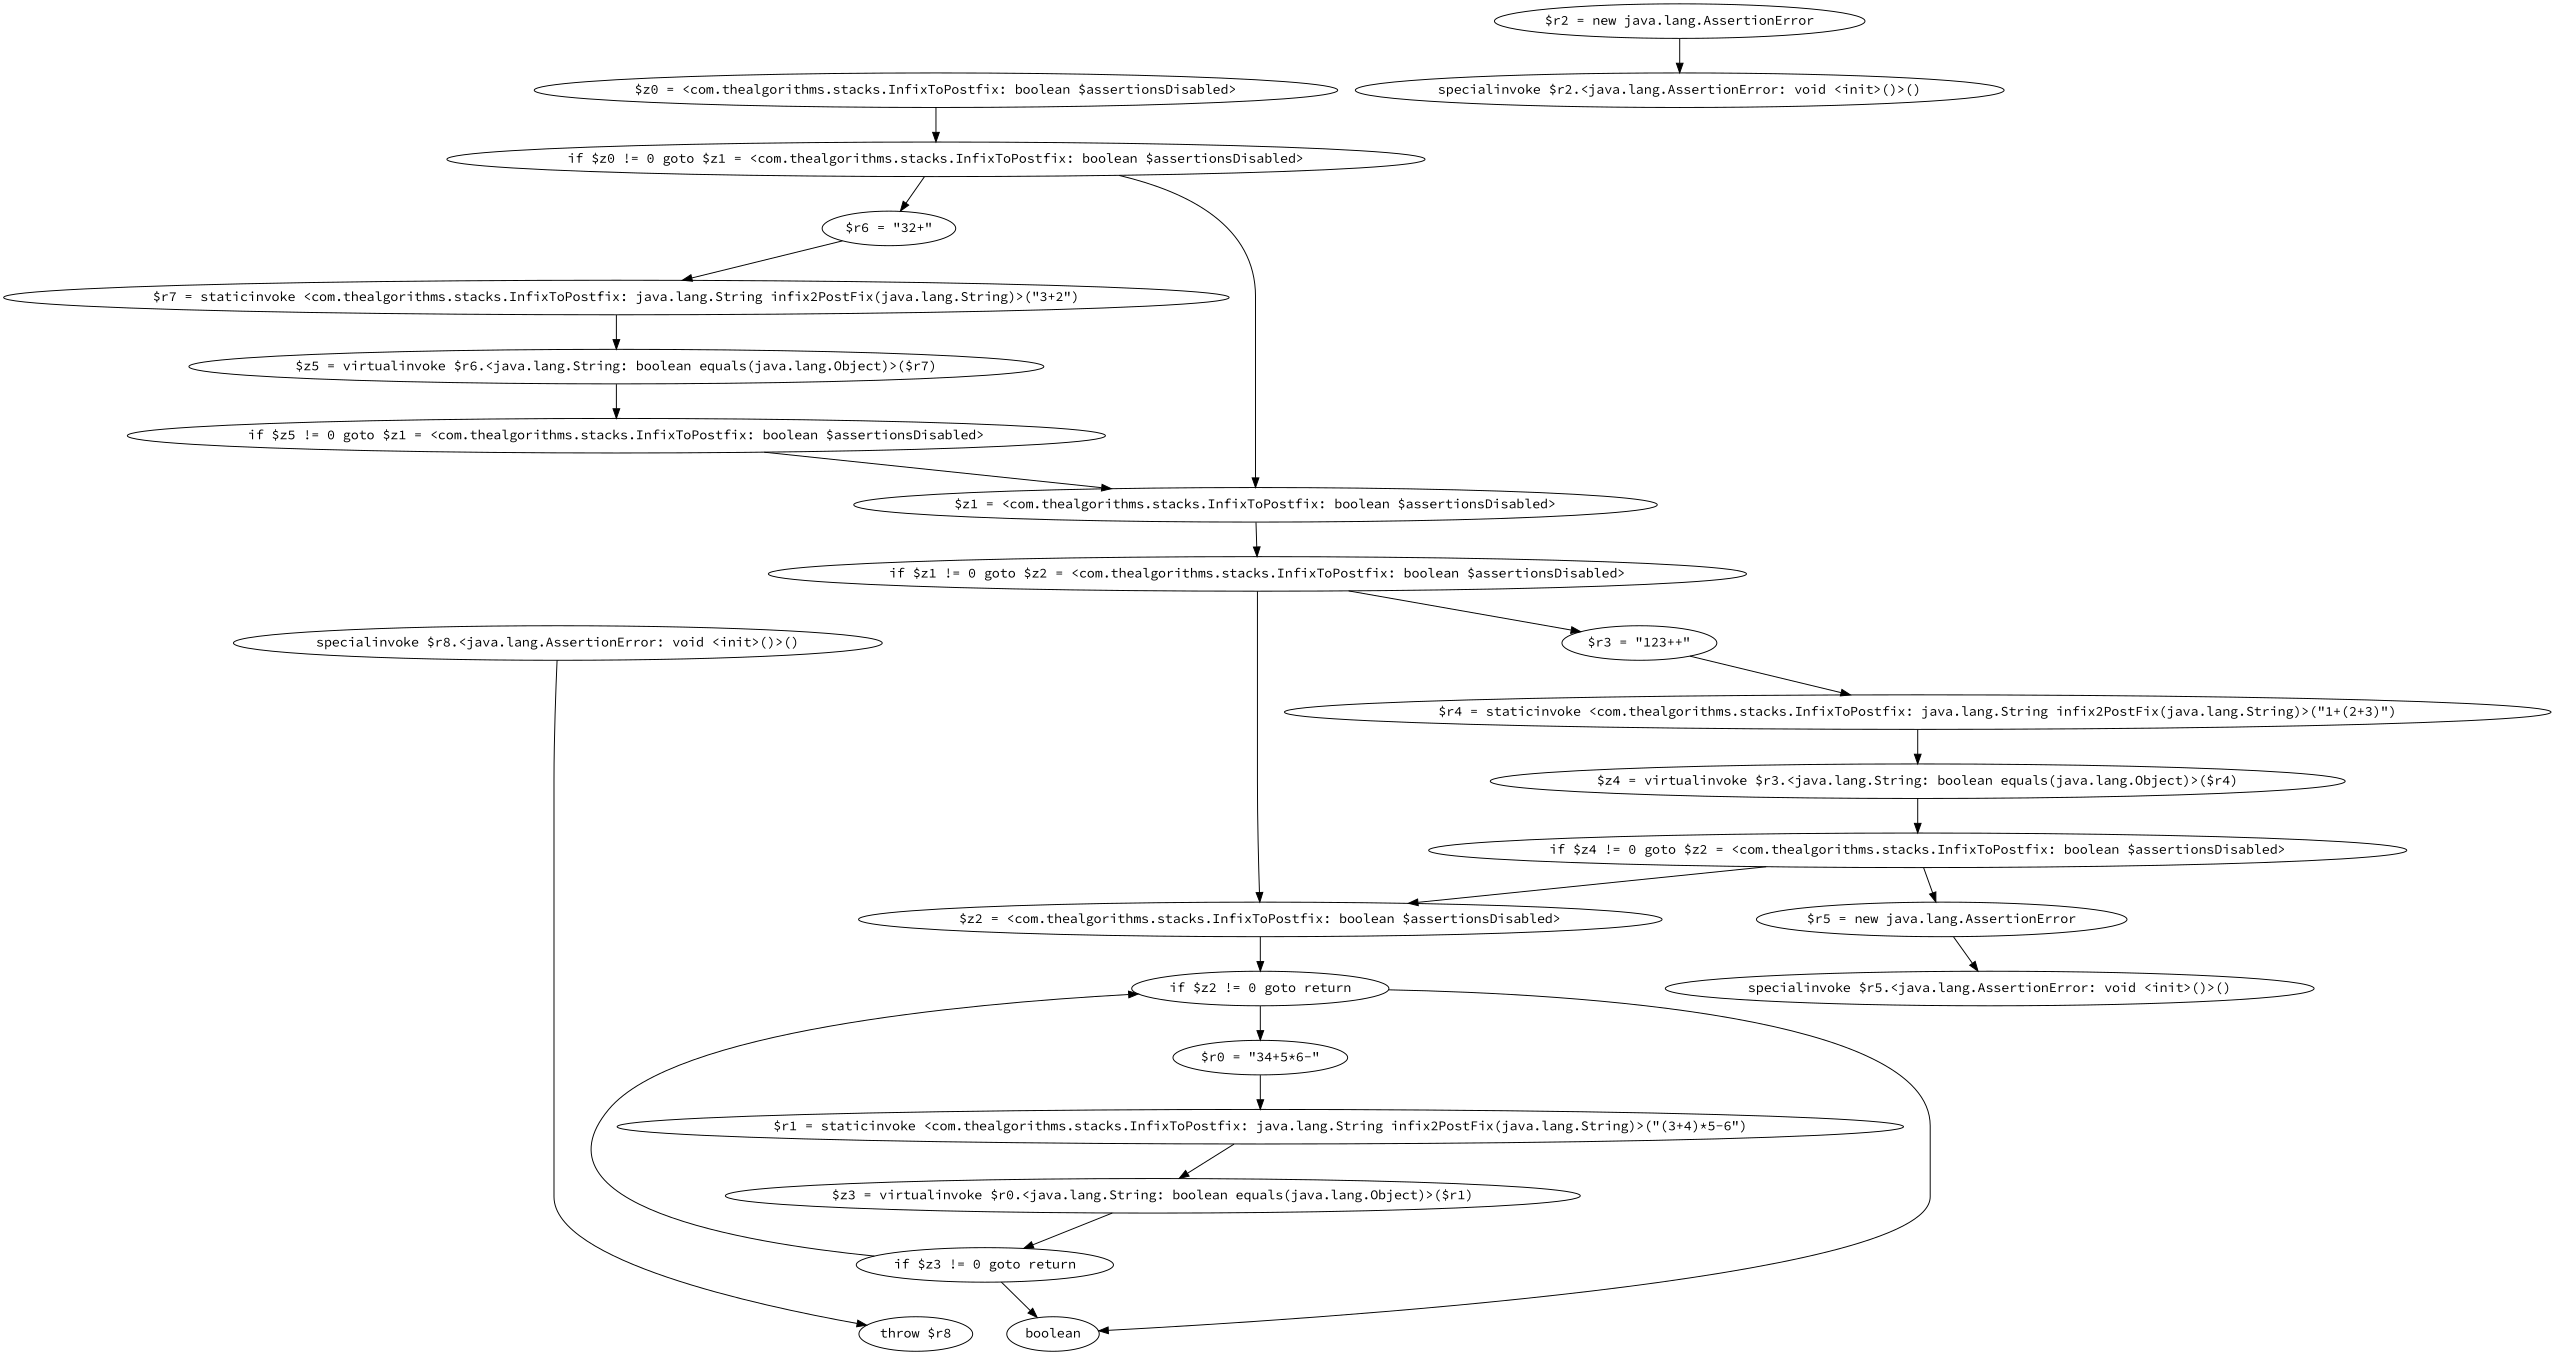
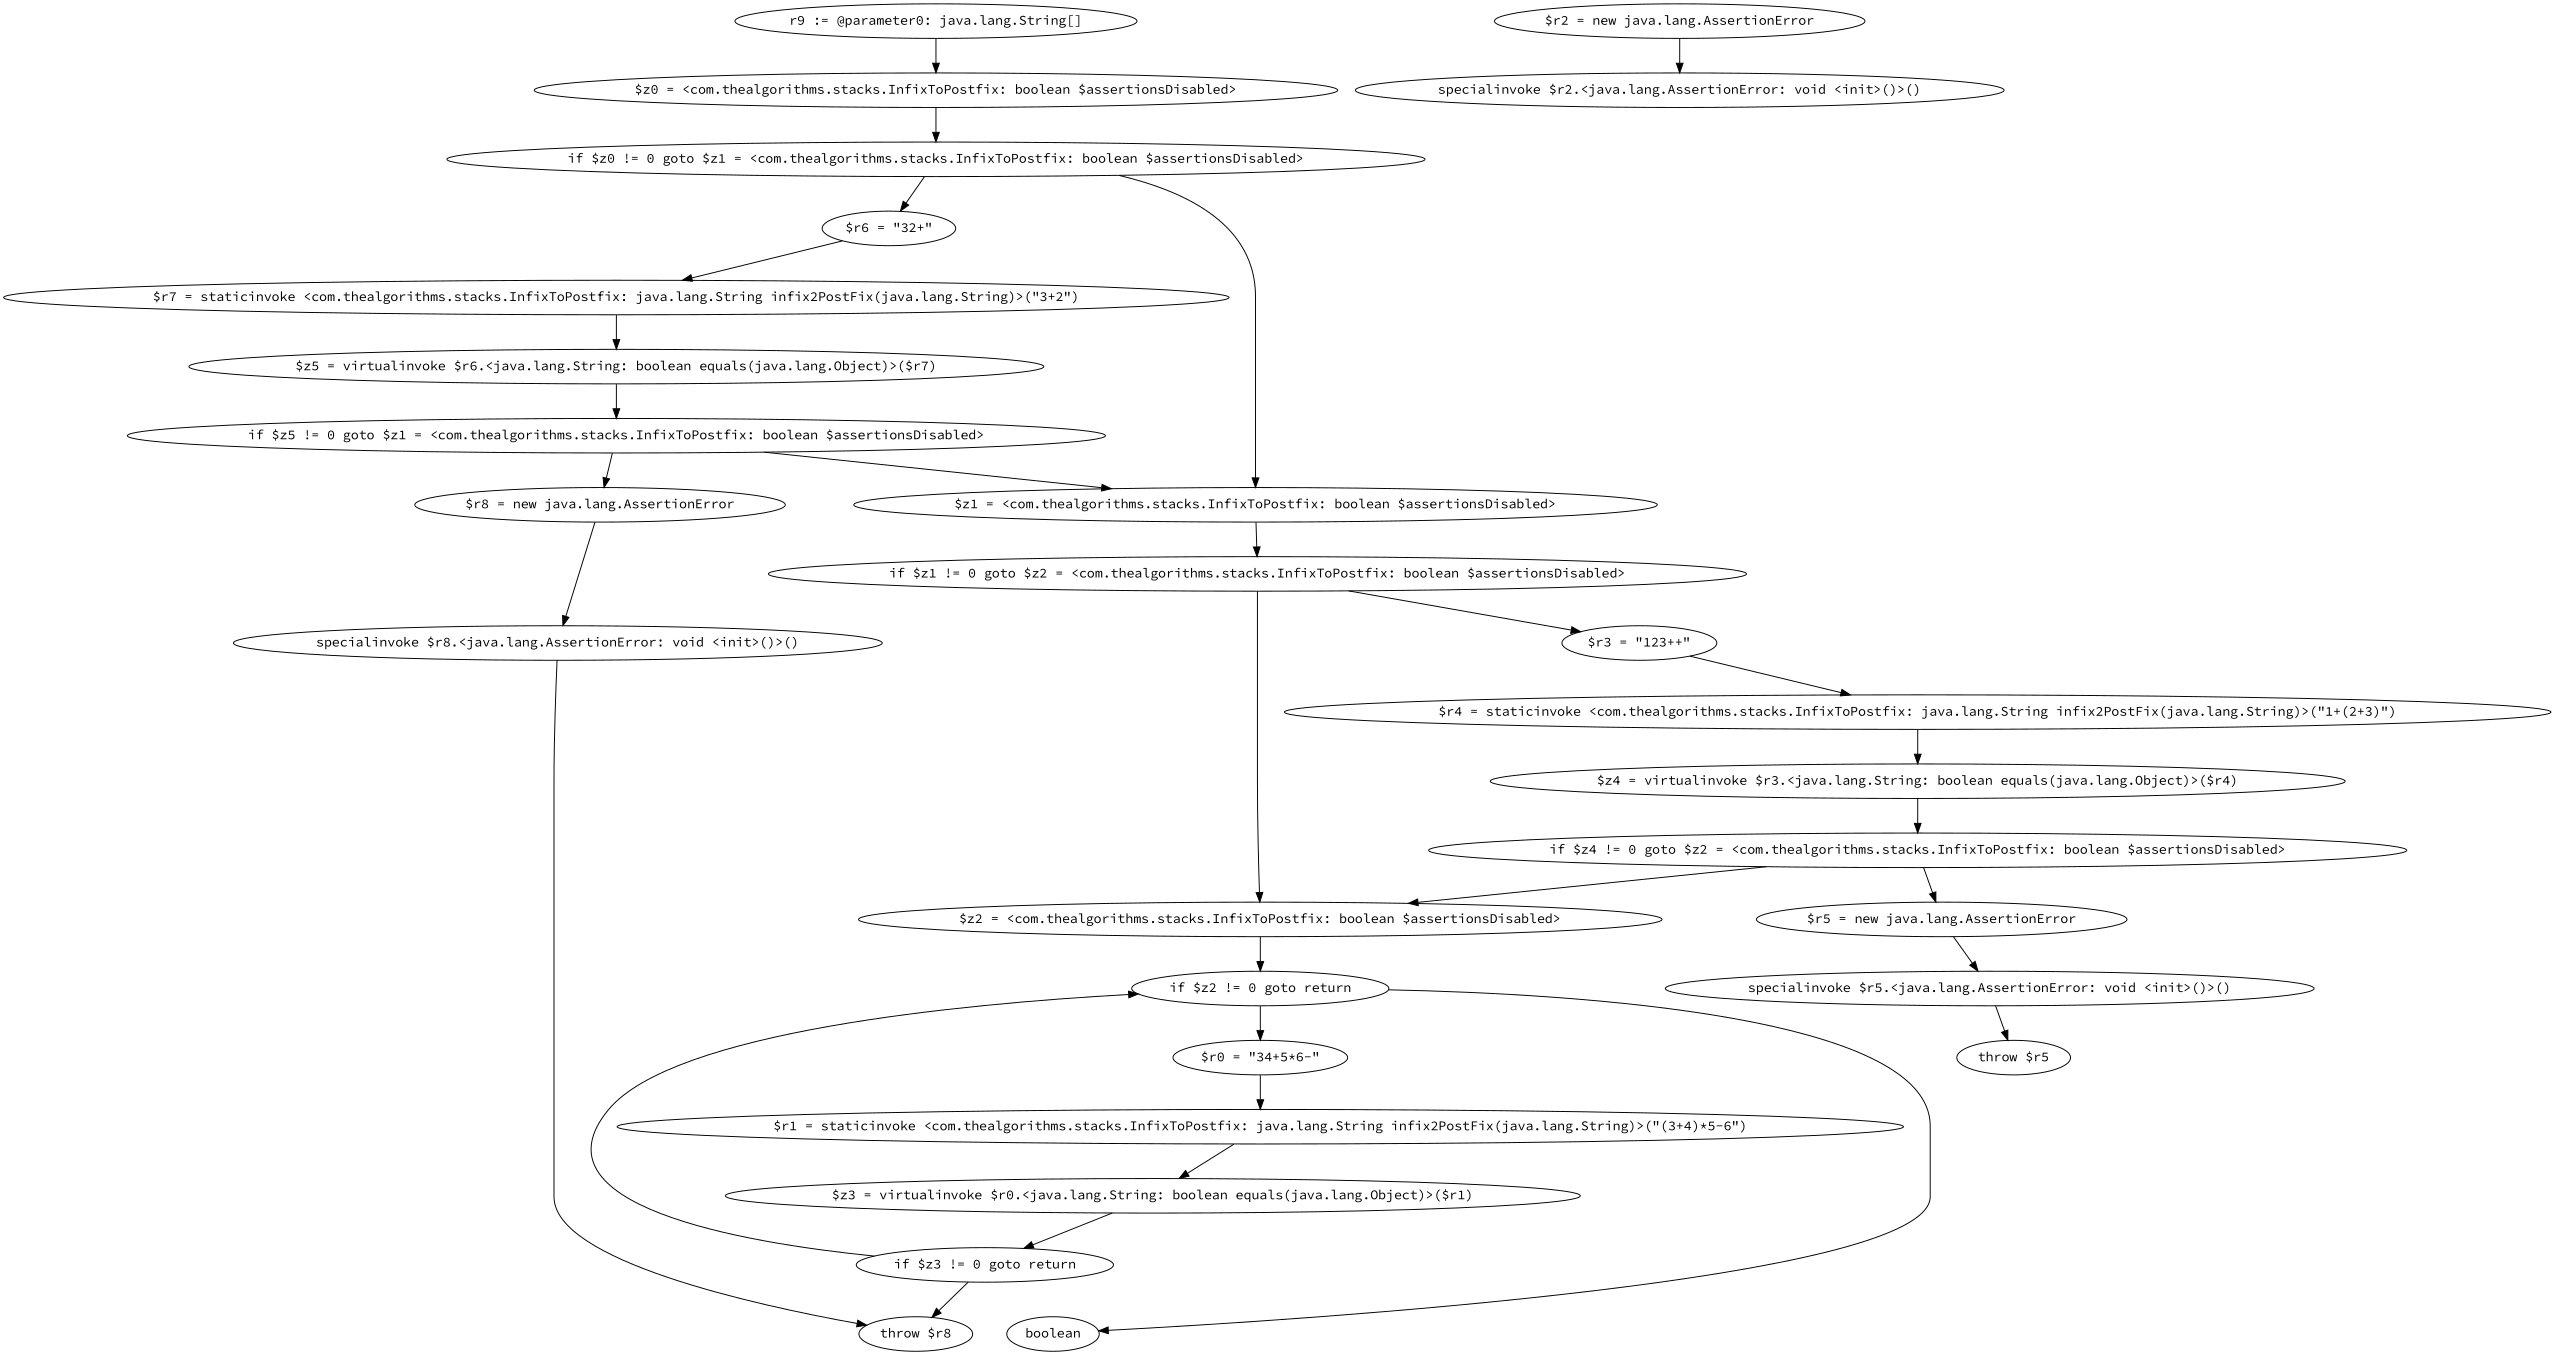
node "r9 := @parameter0: java.lang.String[]": added
node "$r8 = new java.lang.AssertionError": added
node "throw $r5": added
edge "if $z3 != 0 goto return" -> "boolean": now "if $z3 != 0 goto return" -> "throw $r8"
